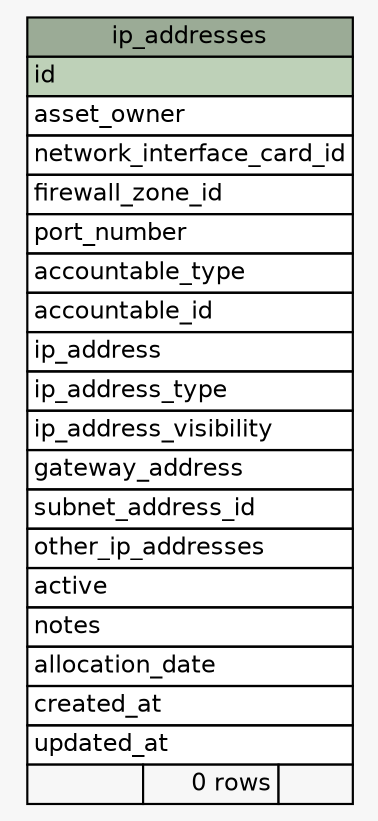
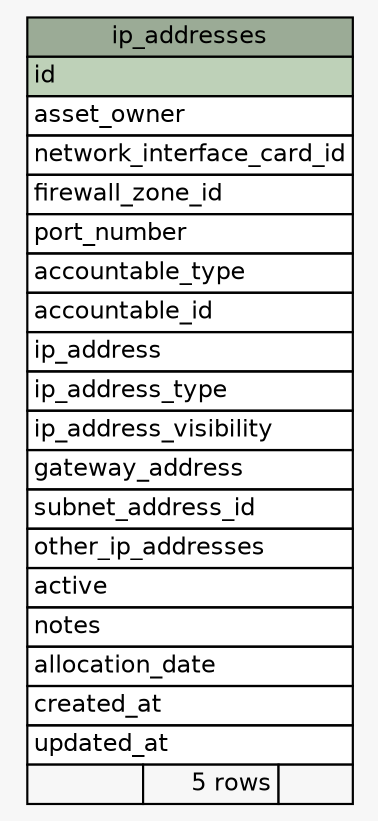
node "ip_addresses": text "0 rows" -> "5 rows"
